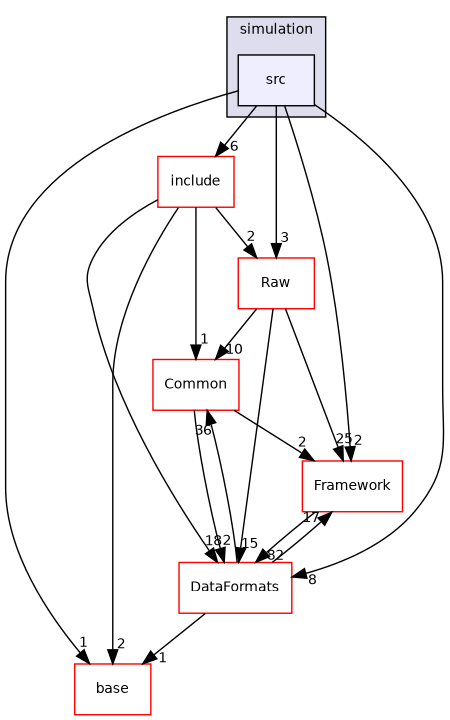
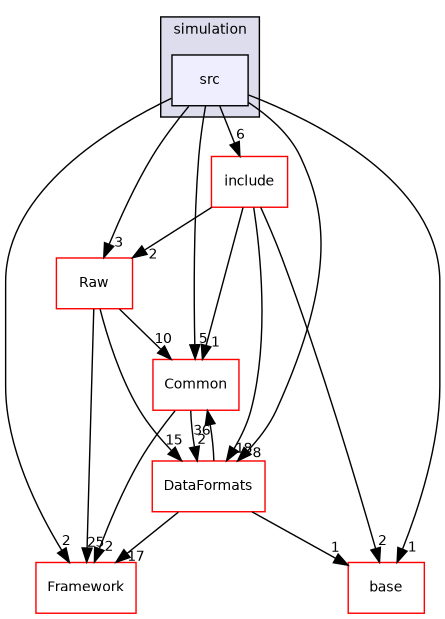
edge "src" -> "Common": added
edge "Framework" -> "DataFormats": removed
